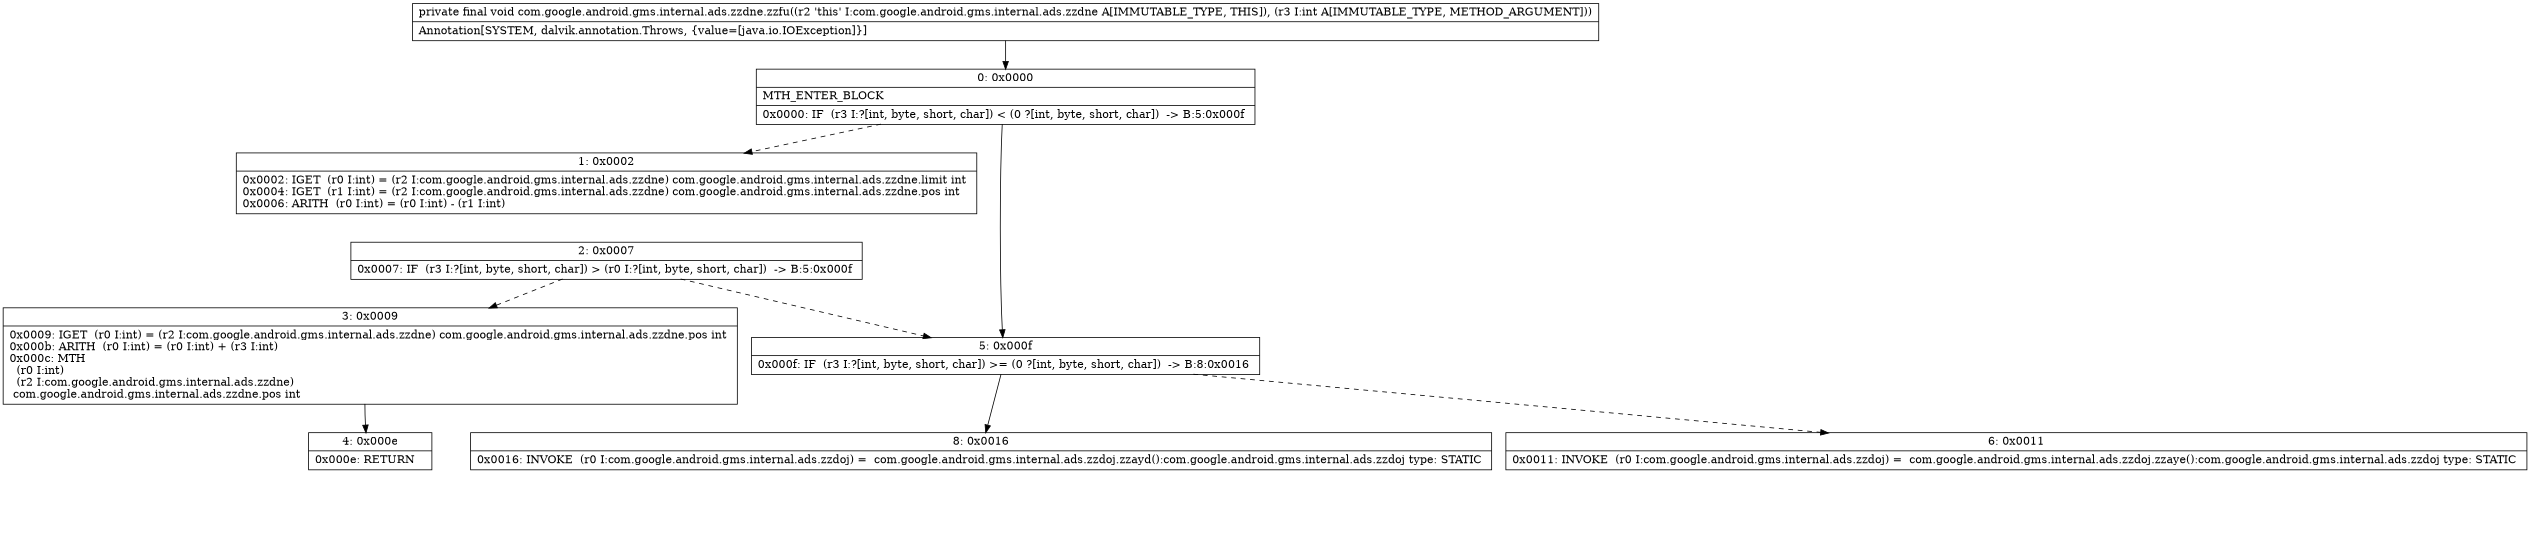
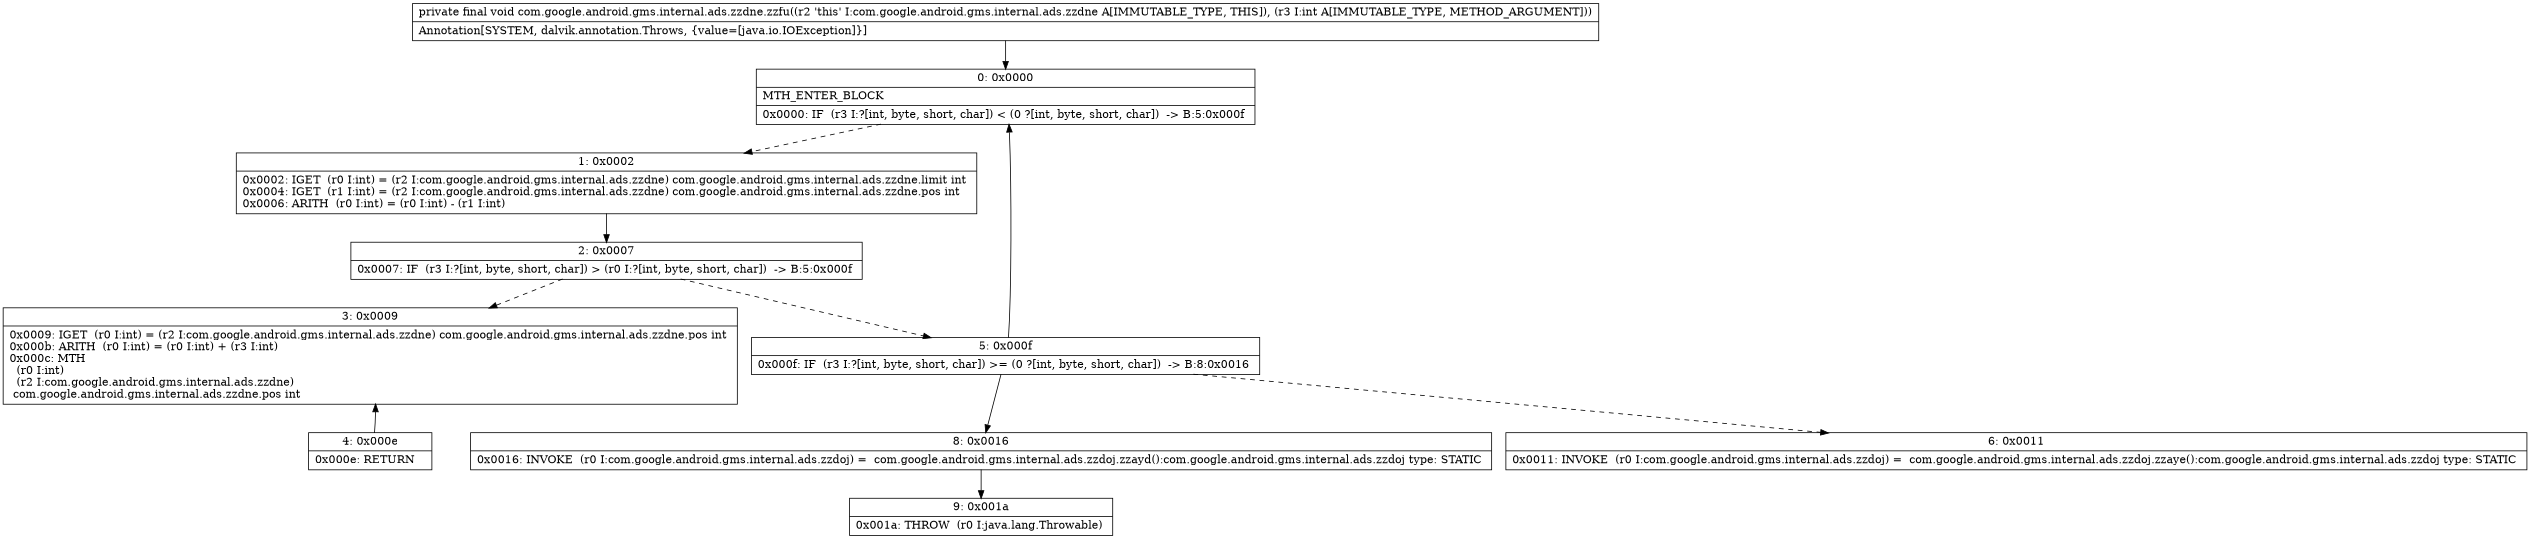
edge "1: 0x0002" -> "2: 0x0007": added
edge "0: 0x0000" -> "5: 0x000f": reversed
edge "3: 0x0009" -> "4: 0x000e": reversed
node "9: 0x001a": added
